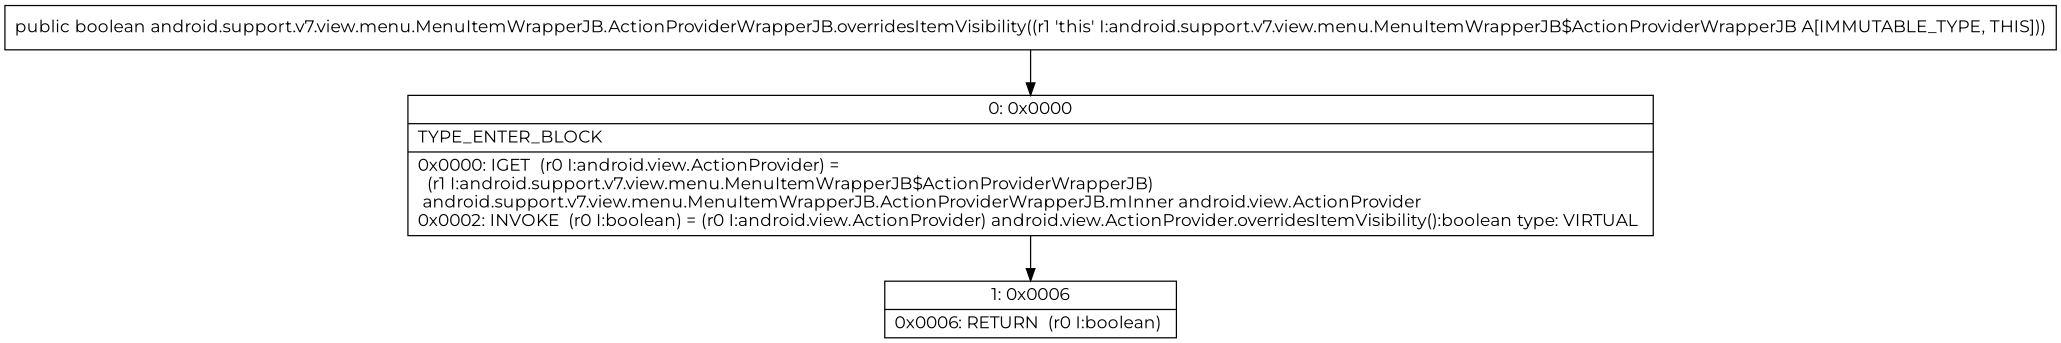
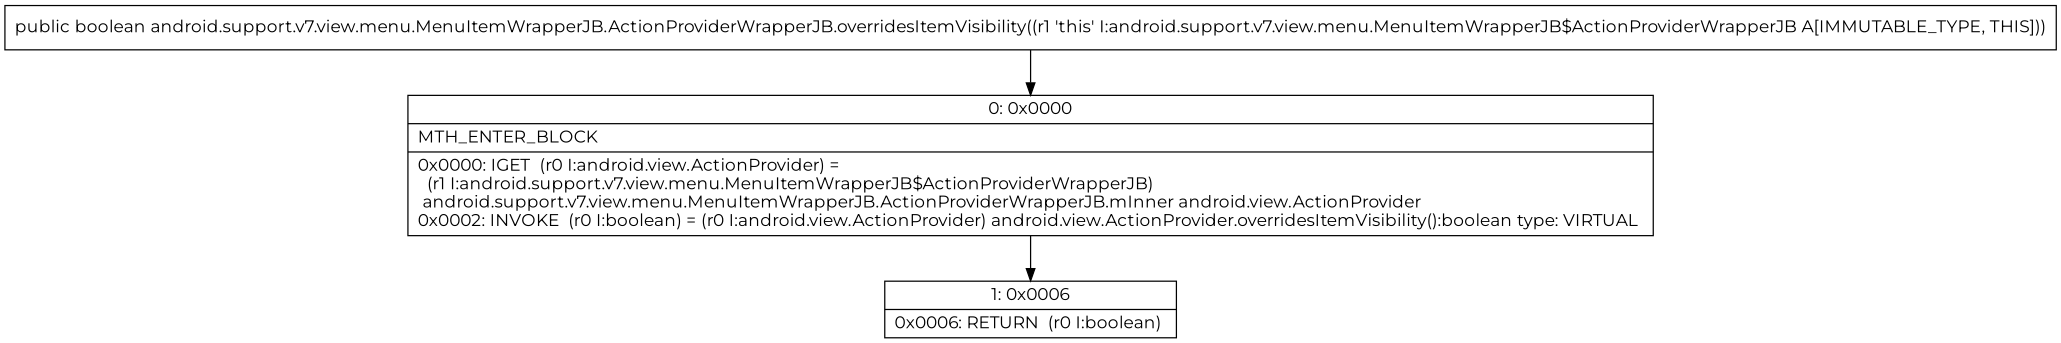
node "0: 0x0000": text "TYPE_ENTER_BLOCK" -> "MTH_ENTER_BLOCK"
